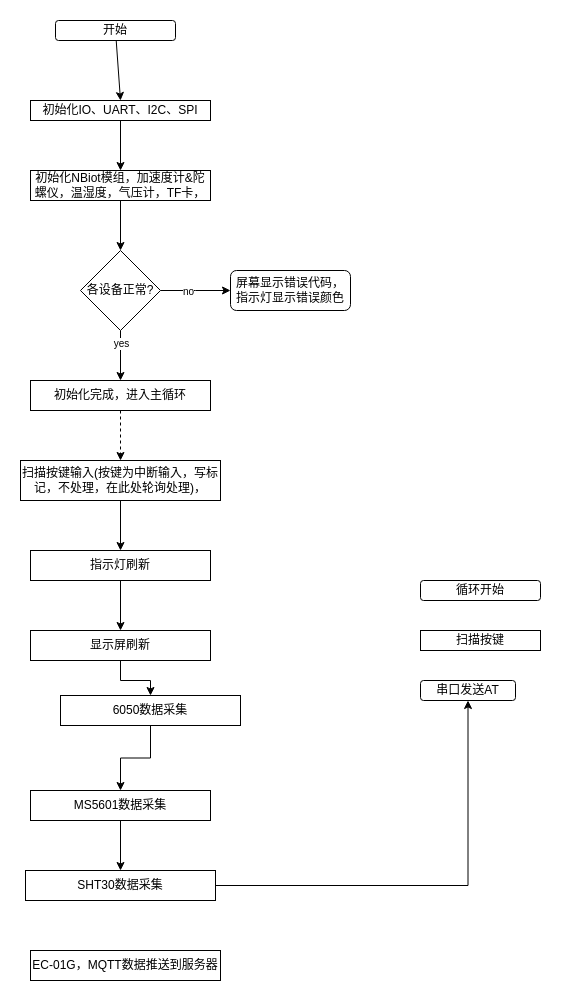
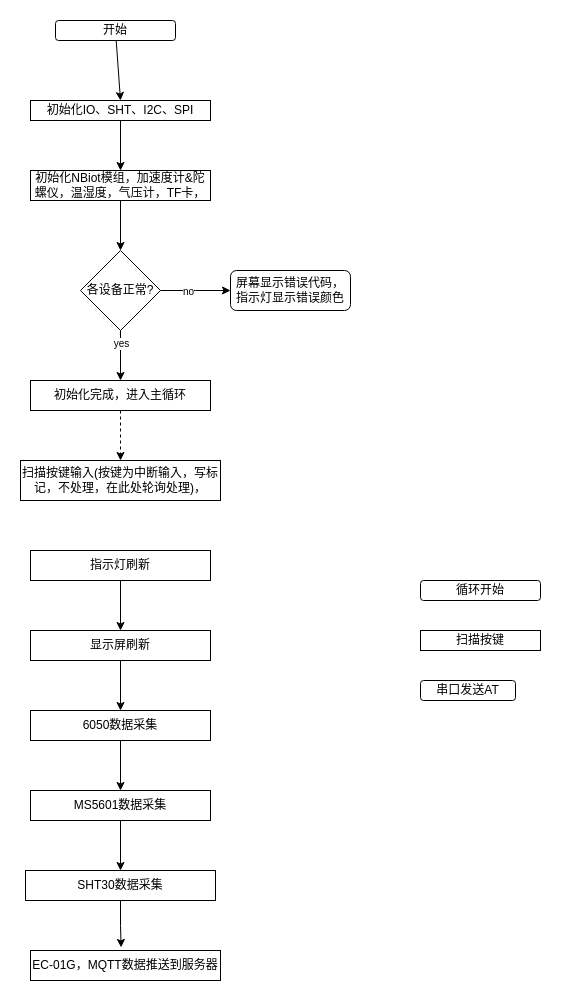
node "初始化IO、UART、I2C、SPI": label "初始化IO、UART、I2C、SPI" -> "初始化IO、SHT、I2C、SPI"
edge "扫描按键输入(按键为中断输入，写标记，不处理，在此处轮询处理)，" -> "指示灯刷新": removed
node "6050数据采集": moved (151, 711) -> (121, 726)
edge "SHT30数据采集" -> "串口发送AT": now "SHT30数据采集" -> "EC-01G，MQTT数据推送到服务器"
